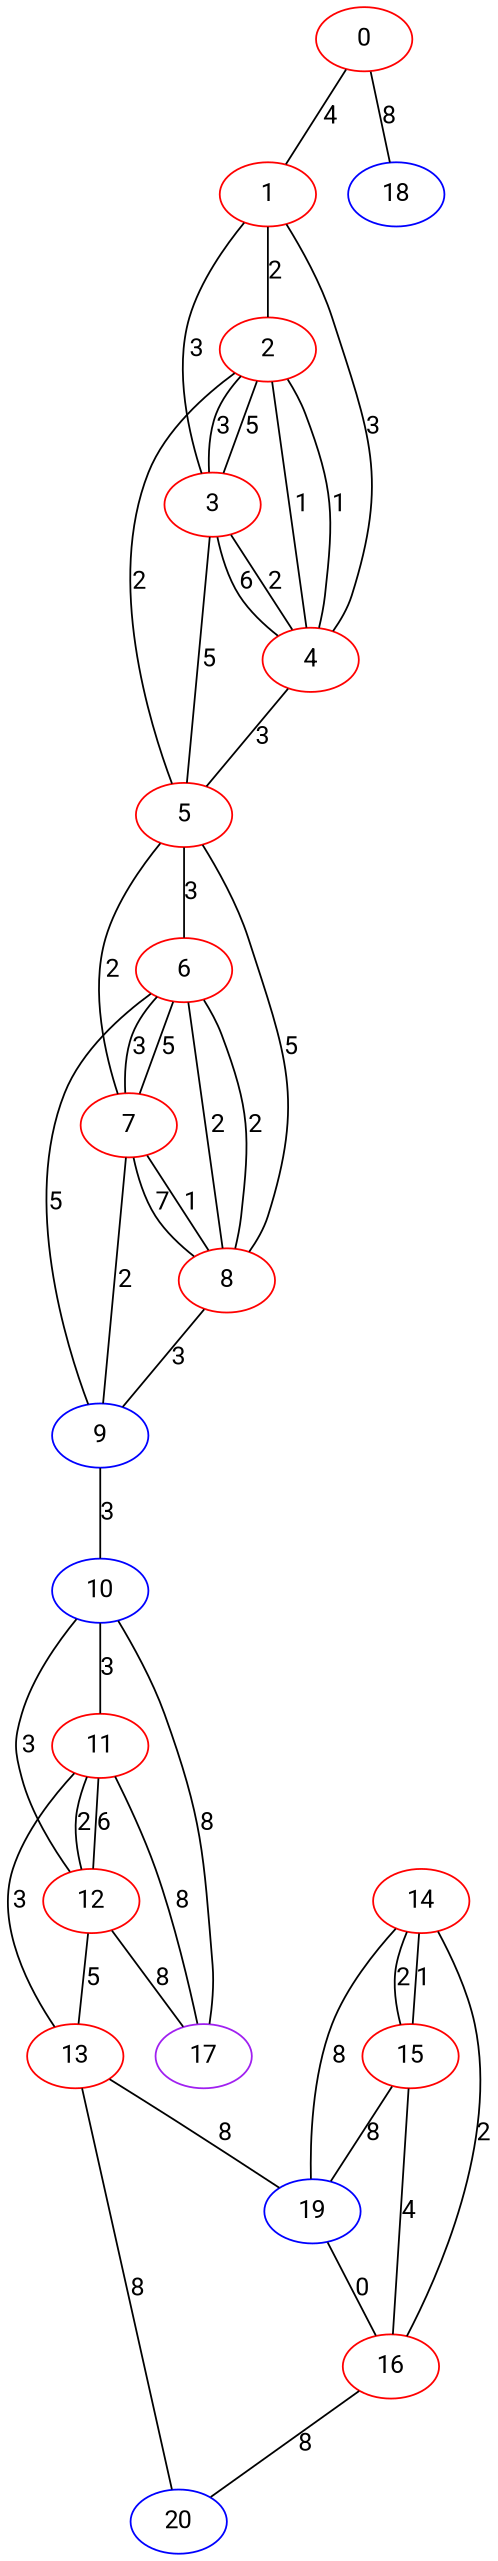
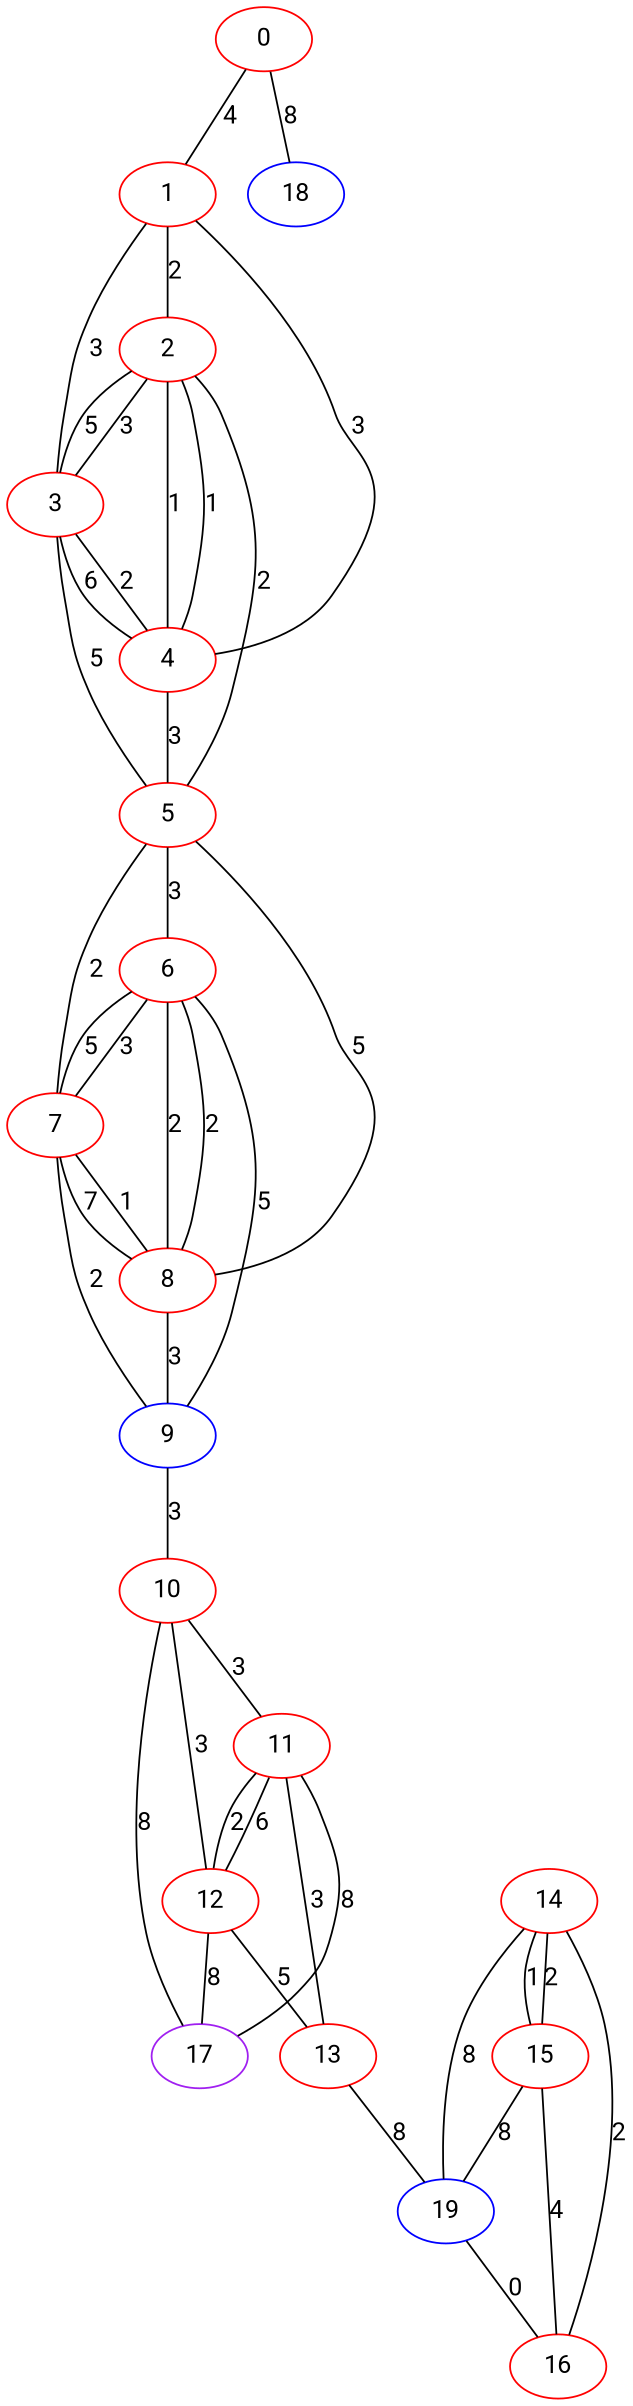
node "10": color blue -> red
node "20": removed
